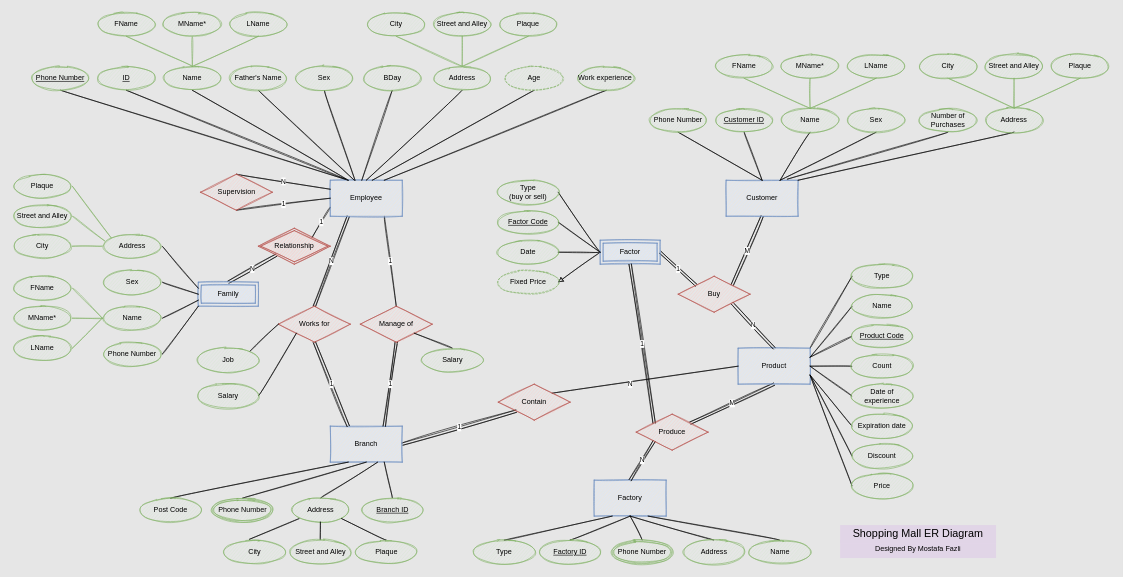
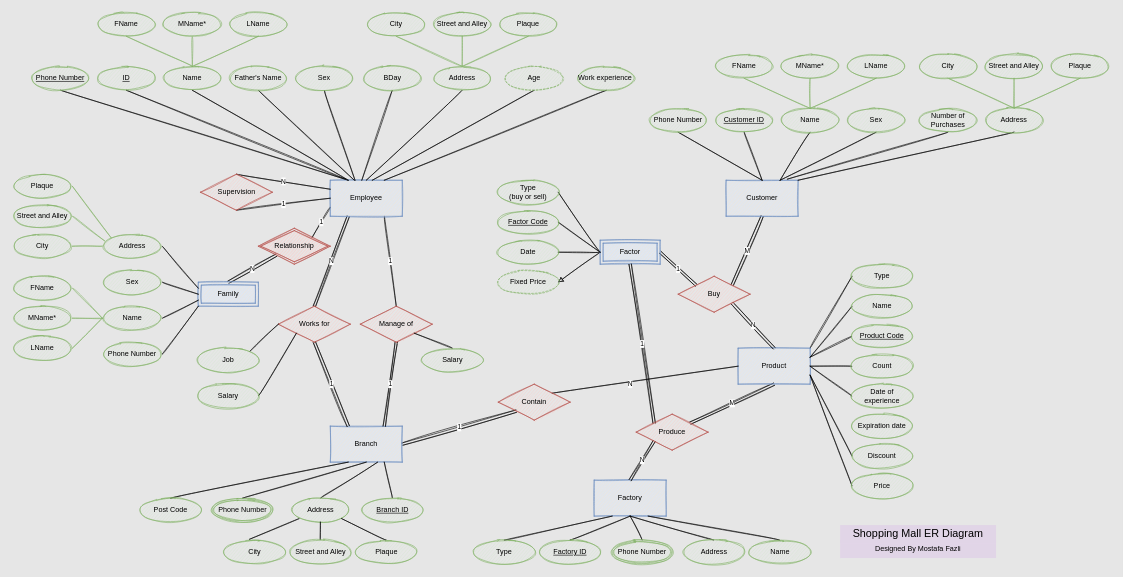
edge "Product" -- "Expiration date": removed
